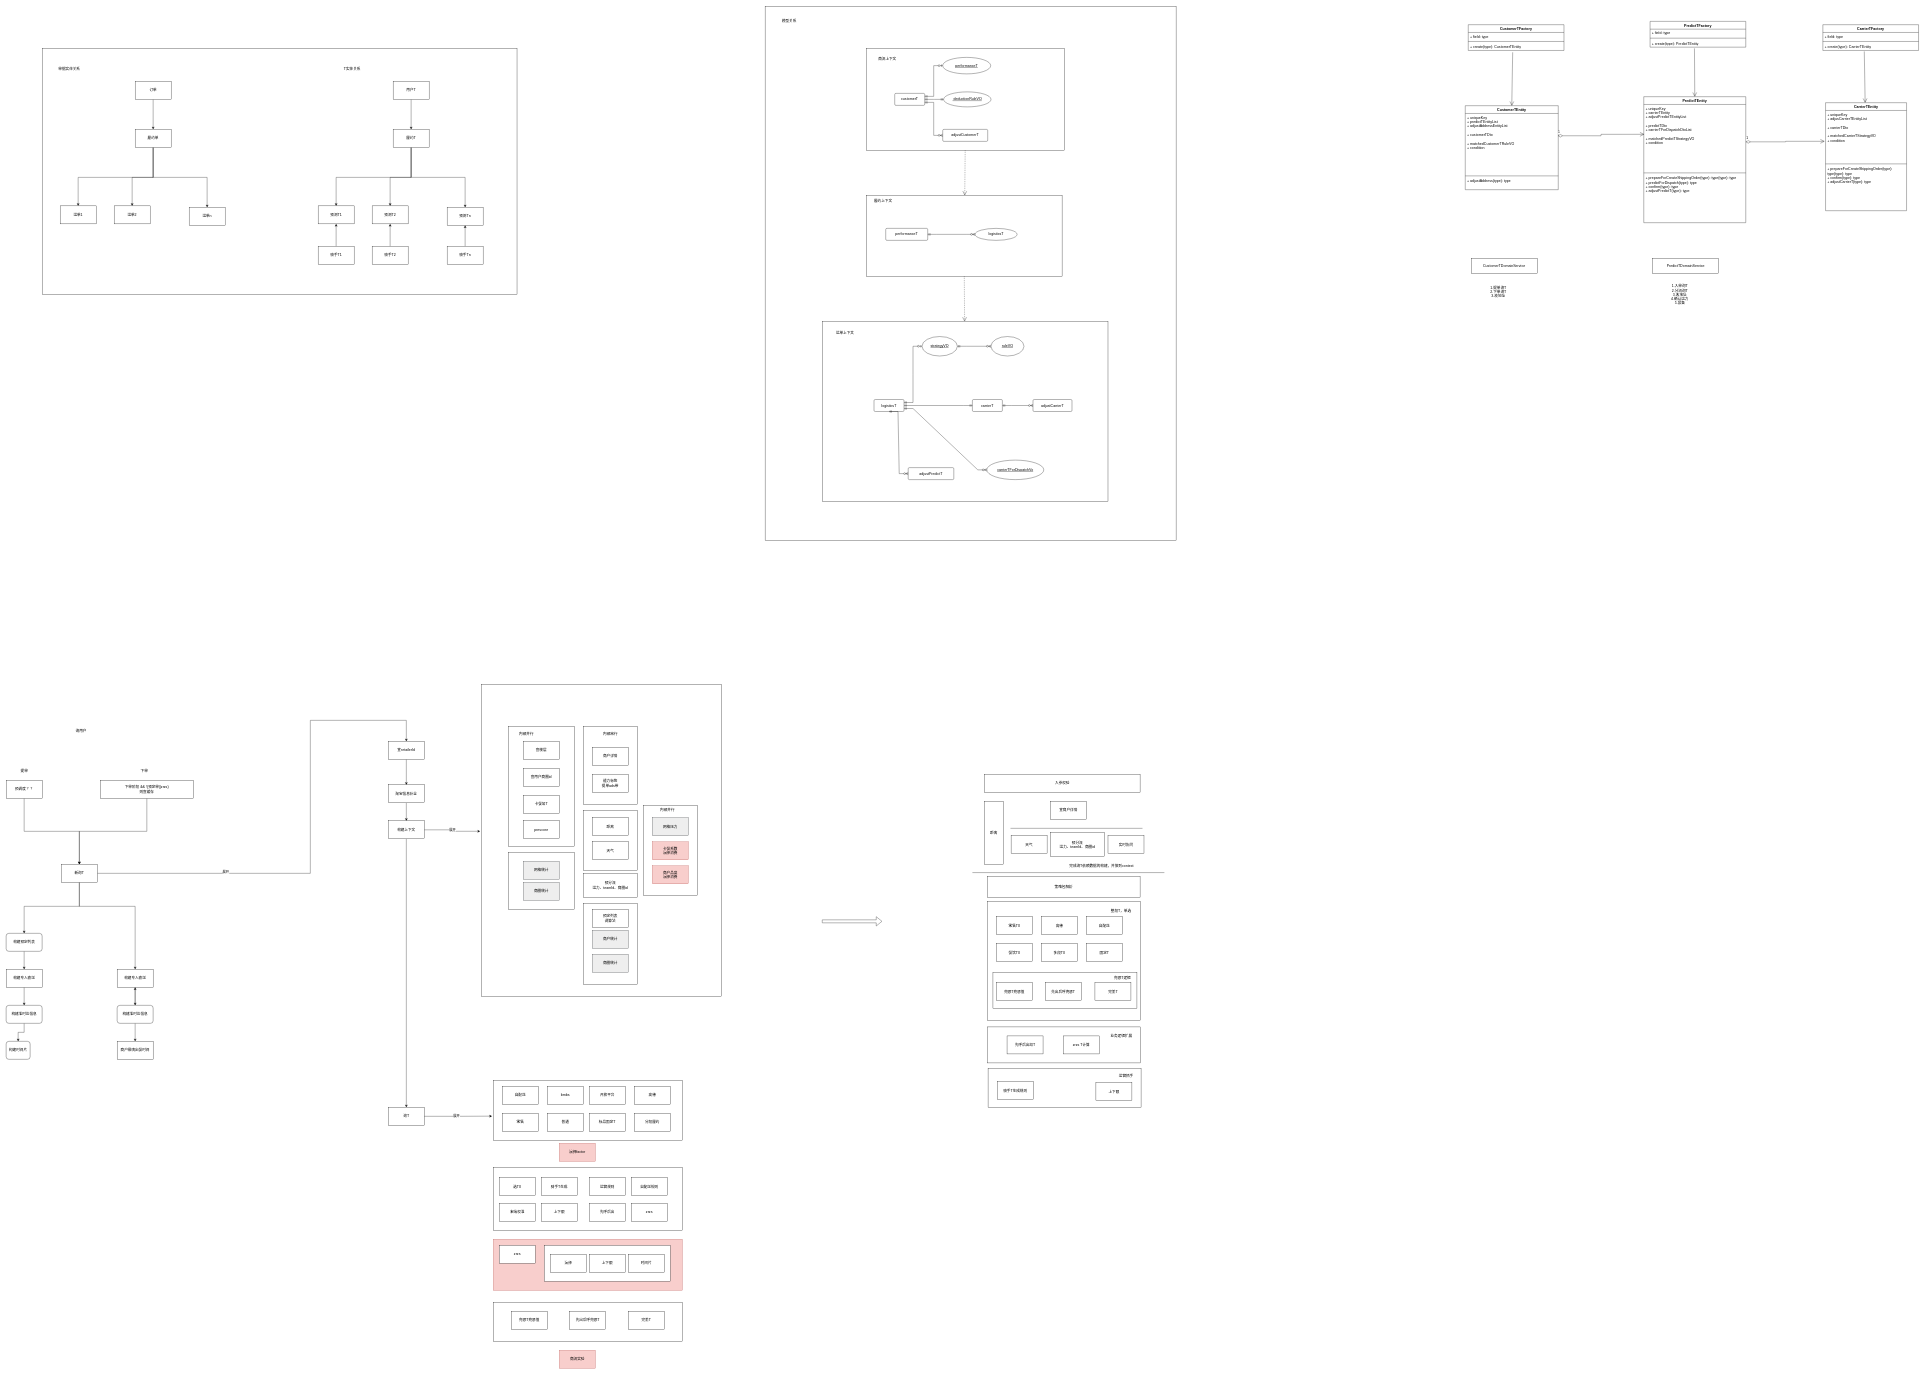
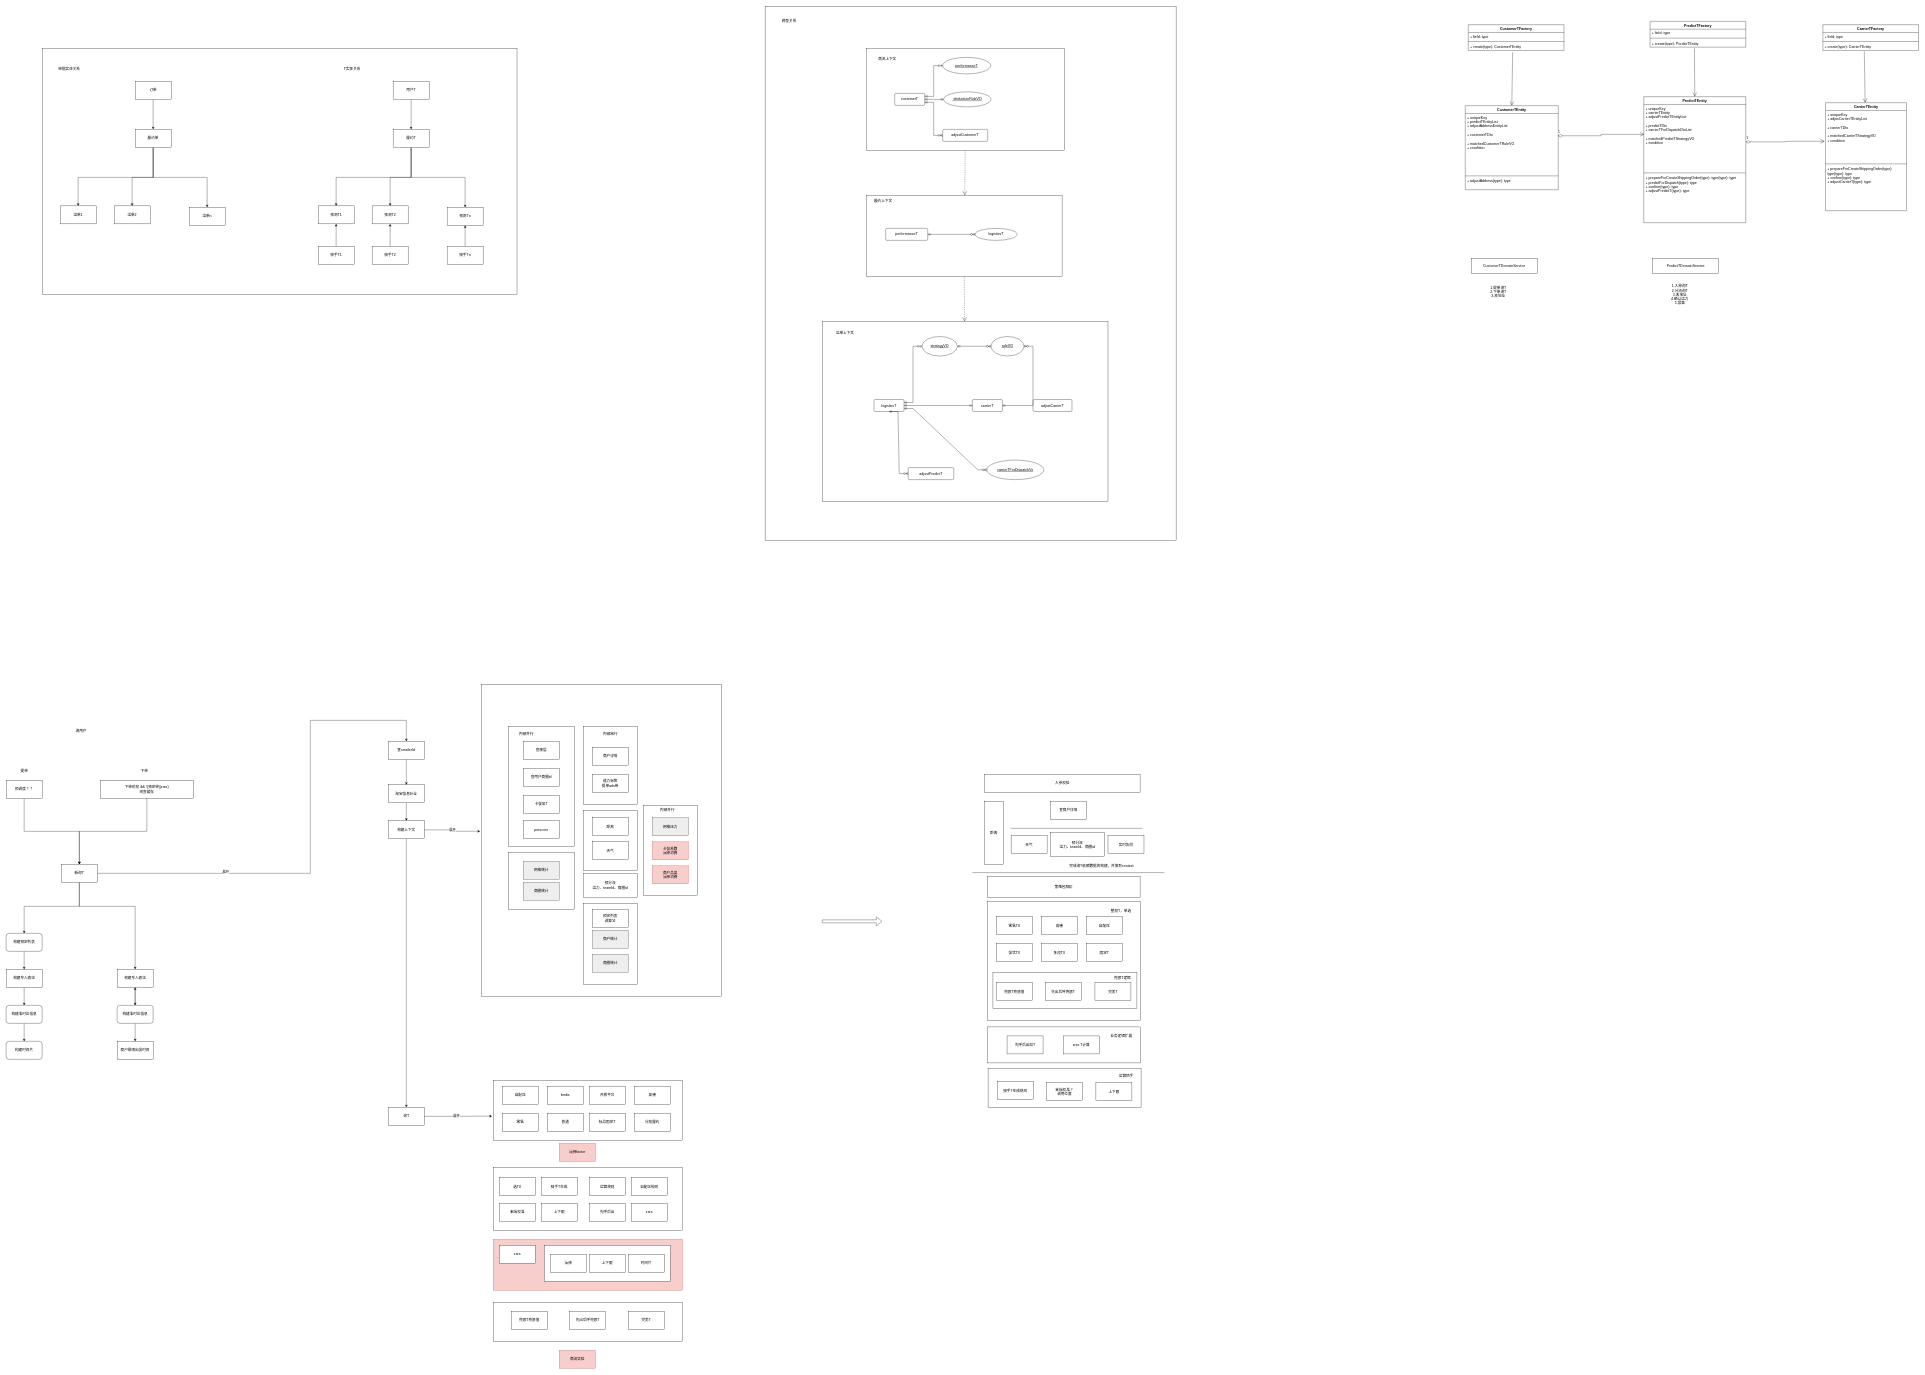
edge "carrierT" -- "adjustCarrierT": now "carrierT" -- "ruleVO"
node "构建时间片": size 24x18 -> 36x18
node "末端校准？ 调用位置": added
